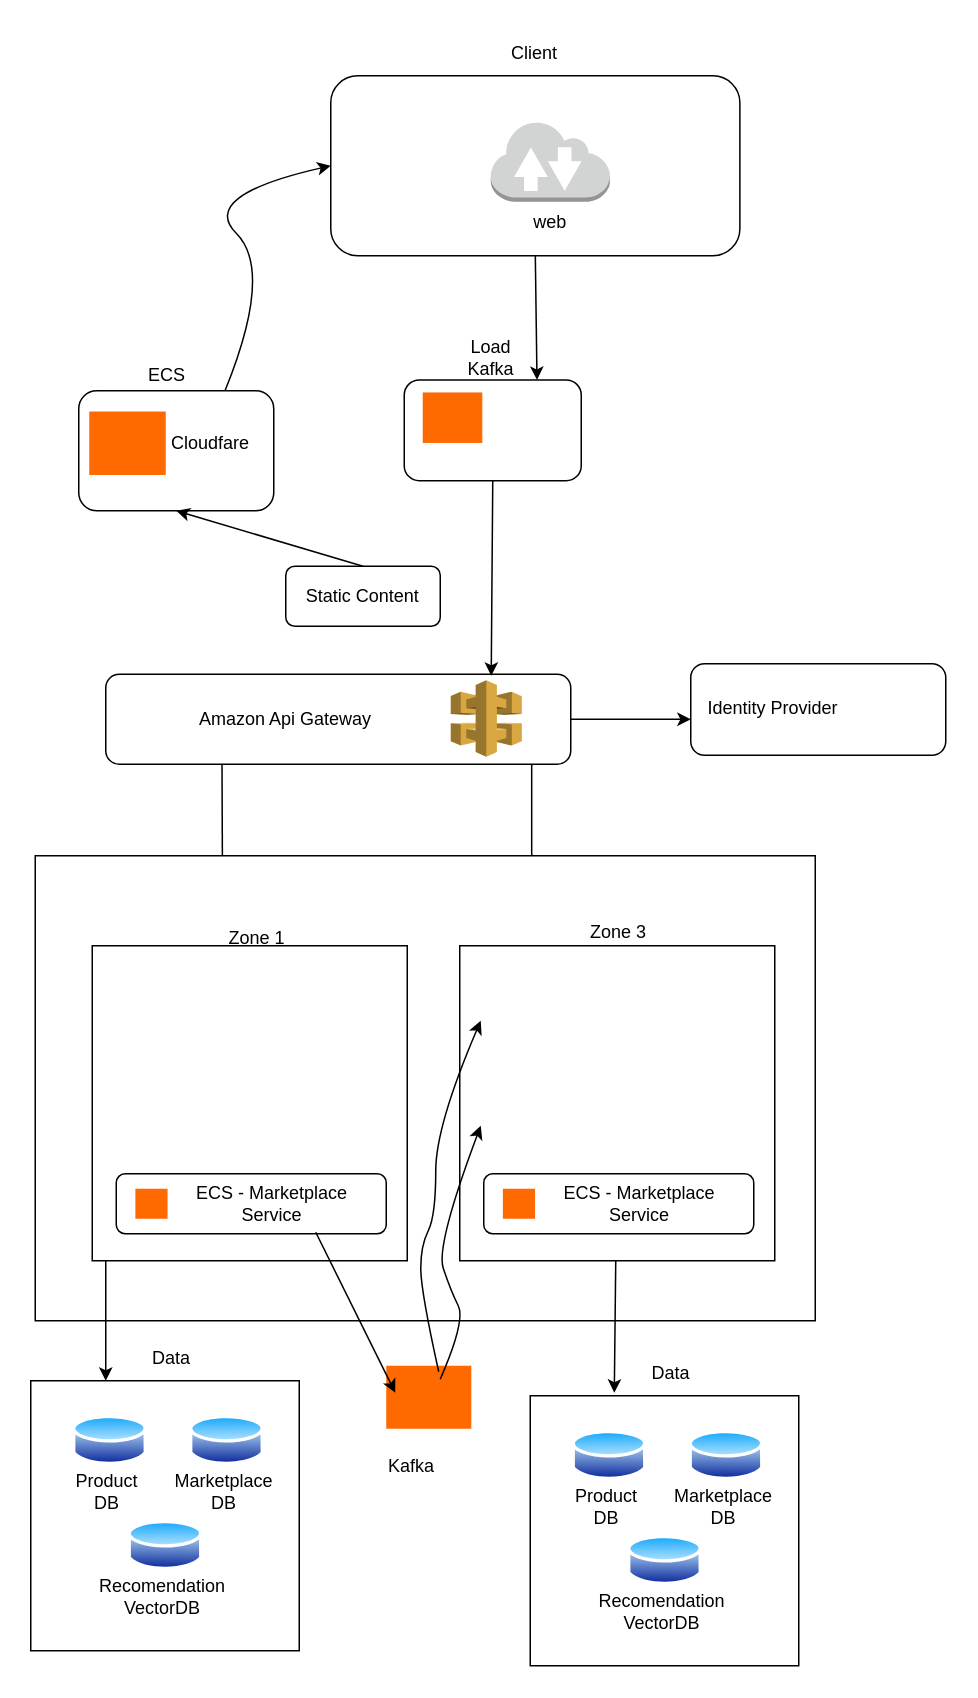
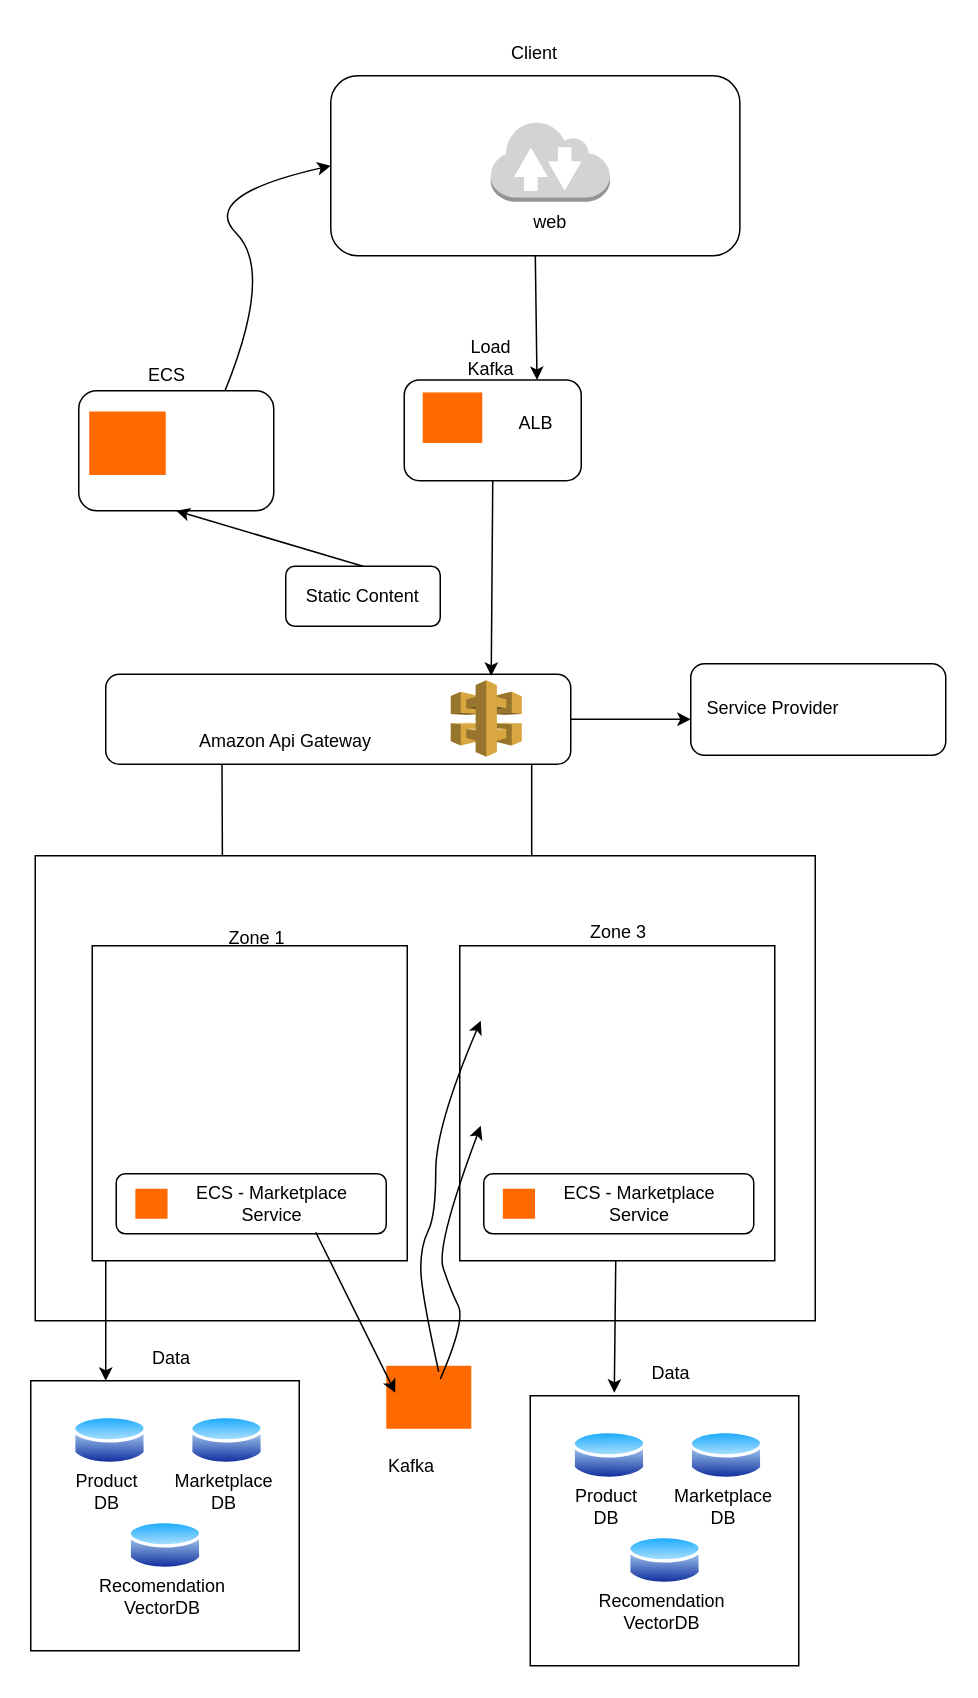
node "ALB": added
node "Cloudfare": removed
node "Identity Provider": label "Identity Provider" -> "Service Provider"
node "Amazon Api Gateway": moved (286, 719) -> (286, 741)
